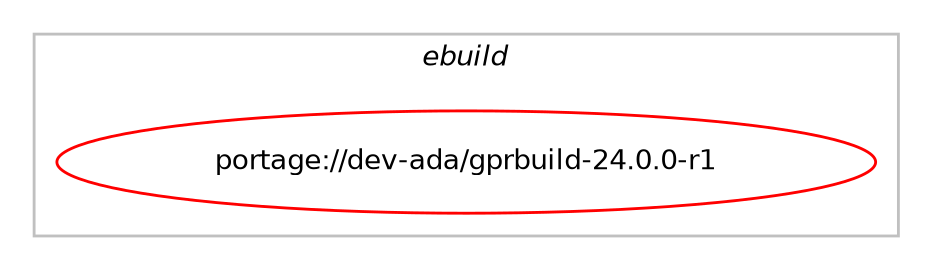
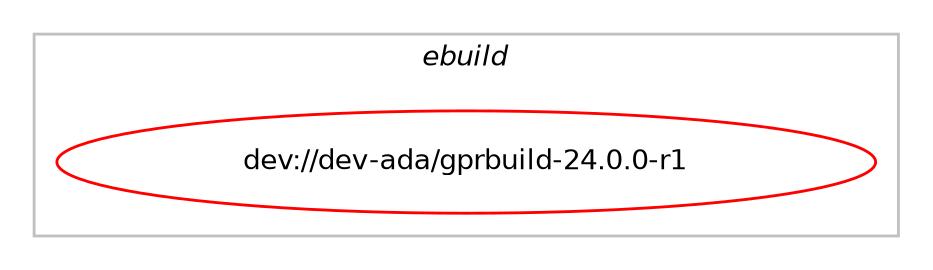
node "portage://dev-ada/gprbuild-24.0.0-r1": label "portage://dev-ada/gprbuild-24.0.0-r1" -> "dev://dev-ada/gprbuild-24.0.0-r1"
